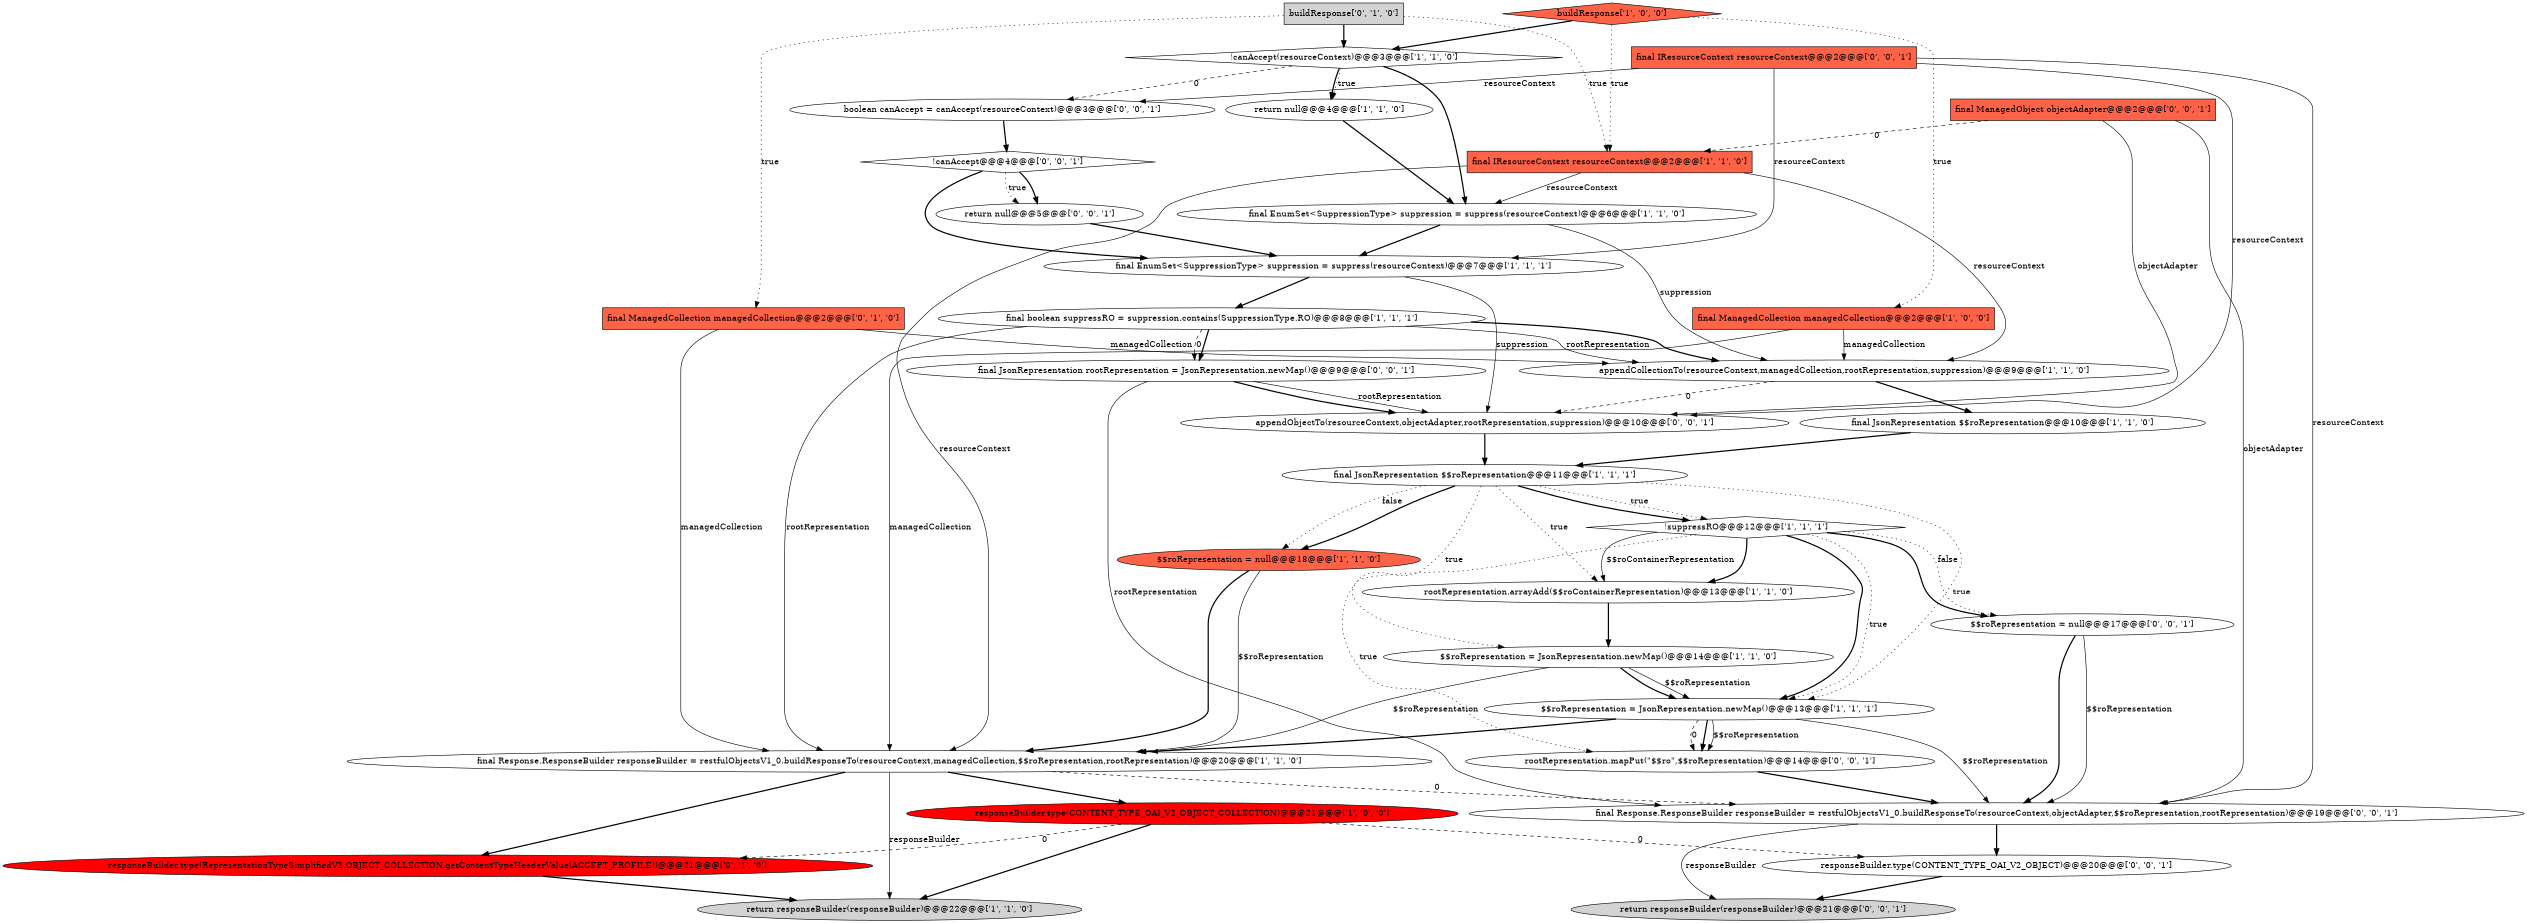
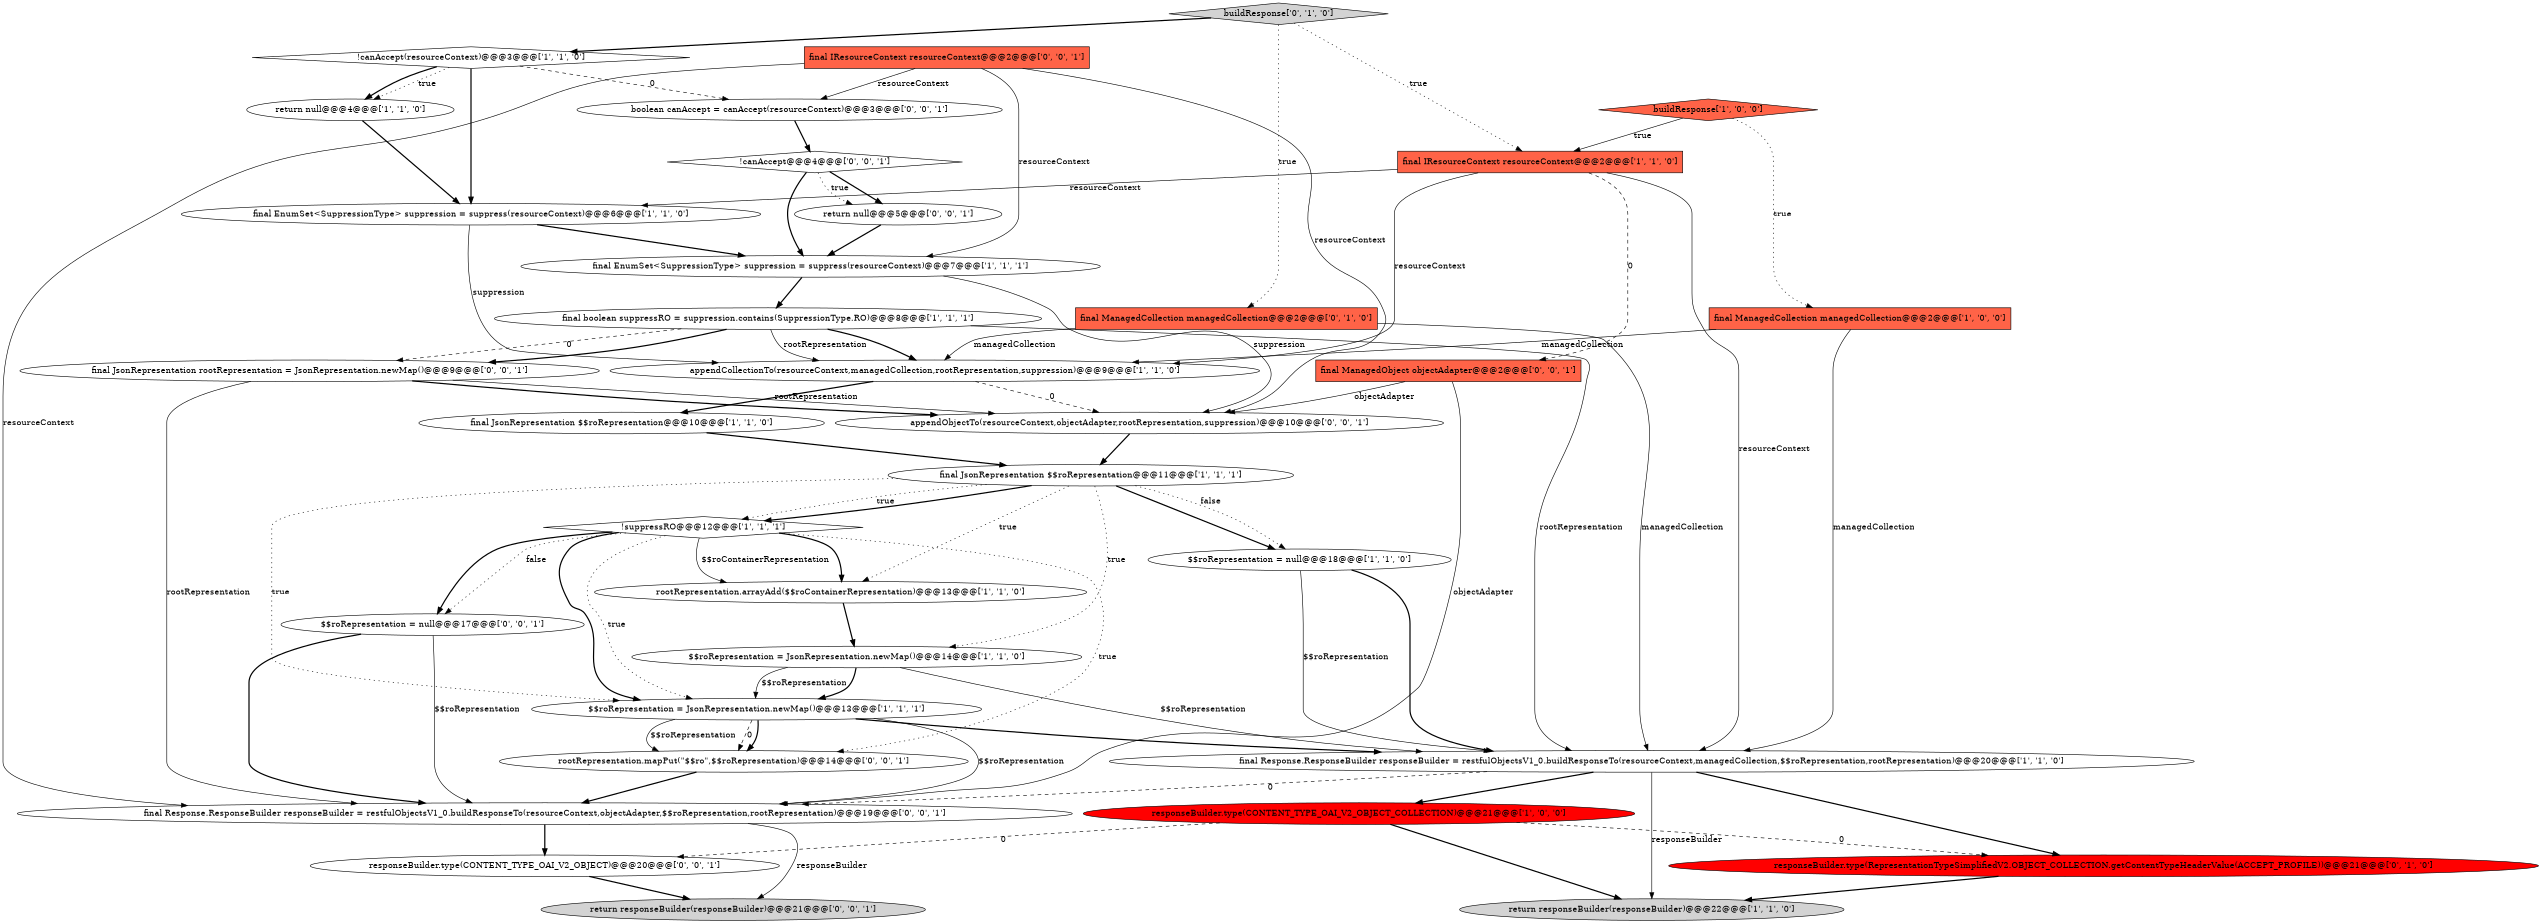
node "buildResponse['0', '1', '0']": shape box -> diamond
edge "buildResponse['1', '0', '0']" -> "!canAccept(resourceContext)@@@3@@@['1', '1', '0']": removed
edge "buildResponse['1', '0', '0']" -> "final IResourceContext resourceContext@@@2@@@['1', '1', '0']": style dotted -> solid
edge "final ManagedObject objectAdapter@@@2@@@['0', '0', '1']" -> "final IResourceContext resourceContext@@@2@@@['1', '1', '0']": reversed
node "$$roRepresentation = null@@@18@@@['1', '1', '0']": fillcolor tomato -> white
